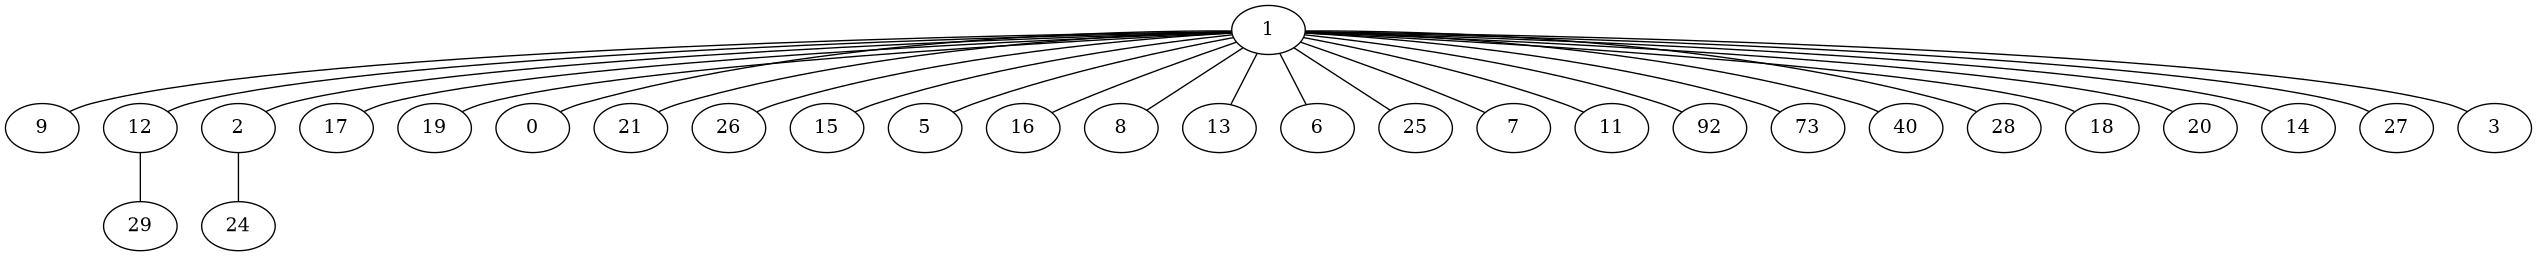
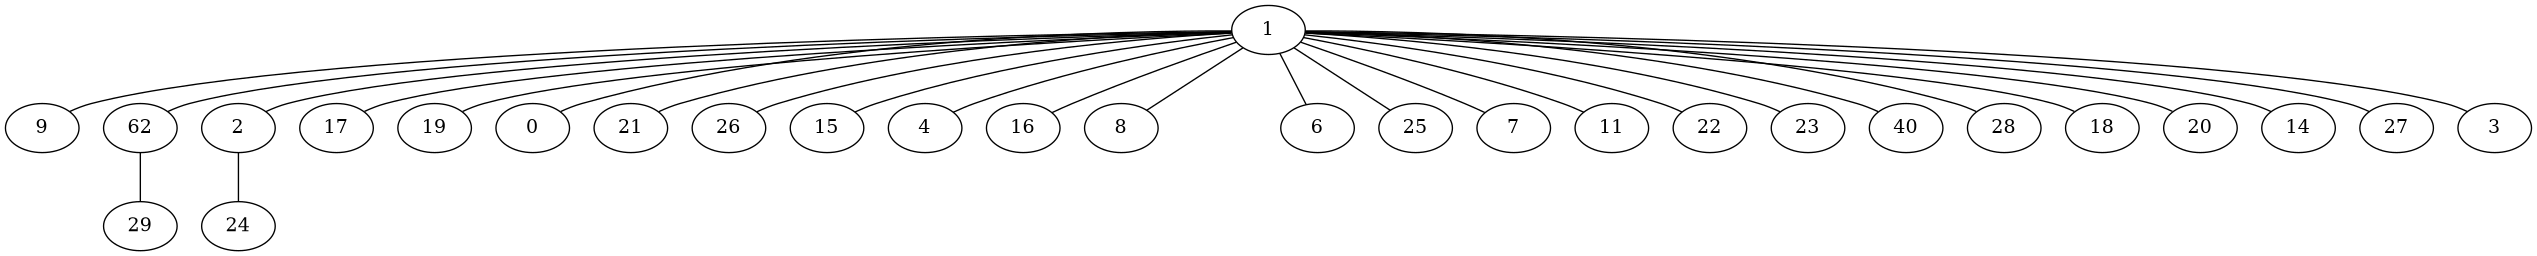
node "12": label "12" -> "62"
node "5": label "5" -> "4"
node "13": removed
node "92": label "92" -> "22"
node "73": label "73" -> "23"
